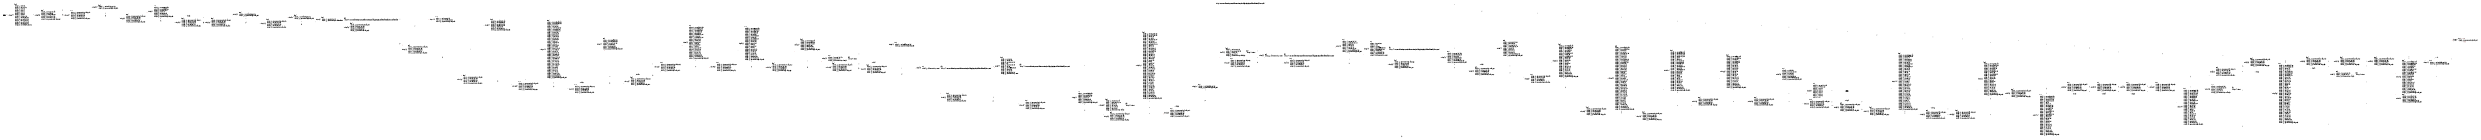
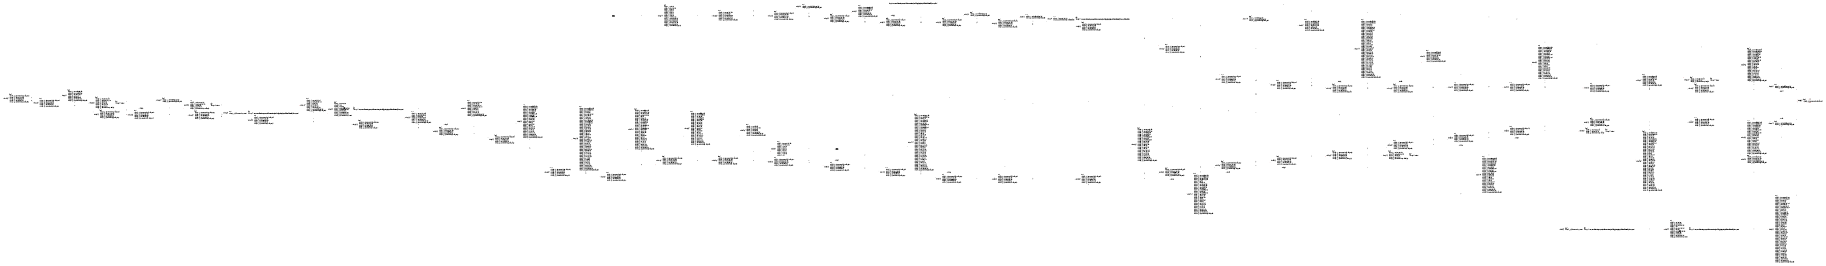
node "0x4017e4 [25]": removed
